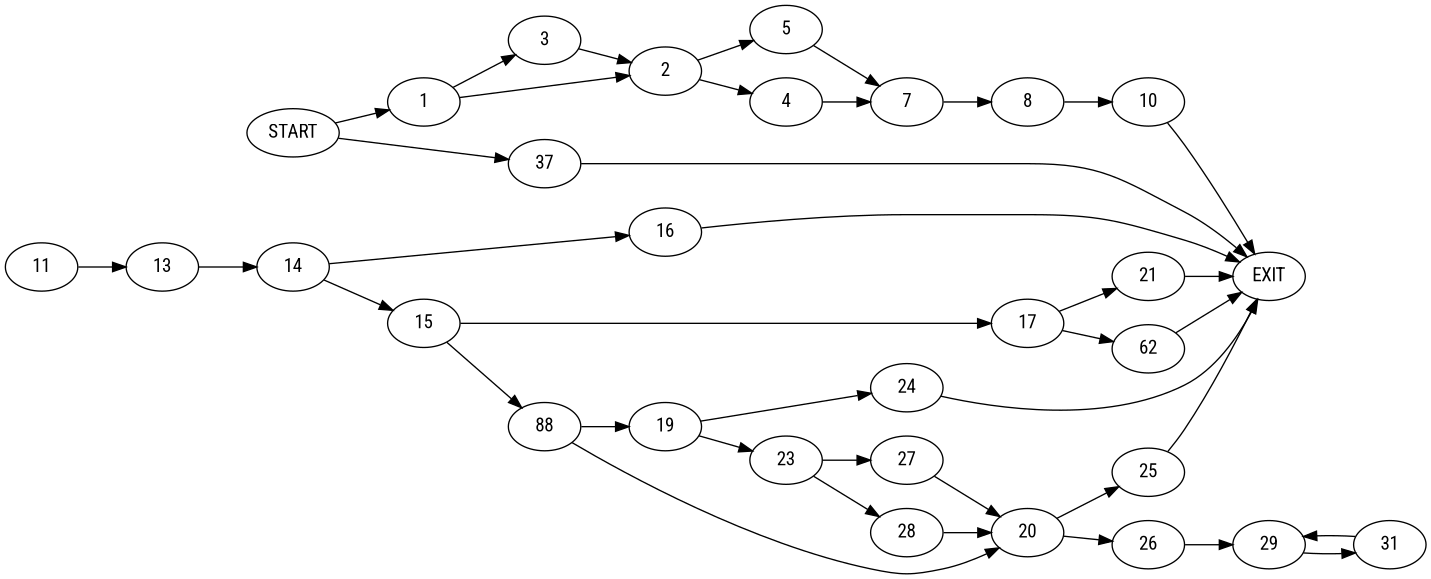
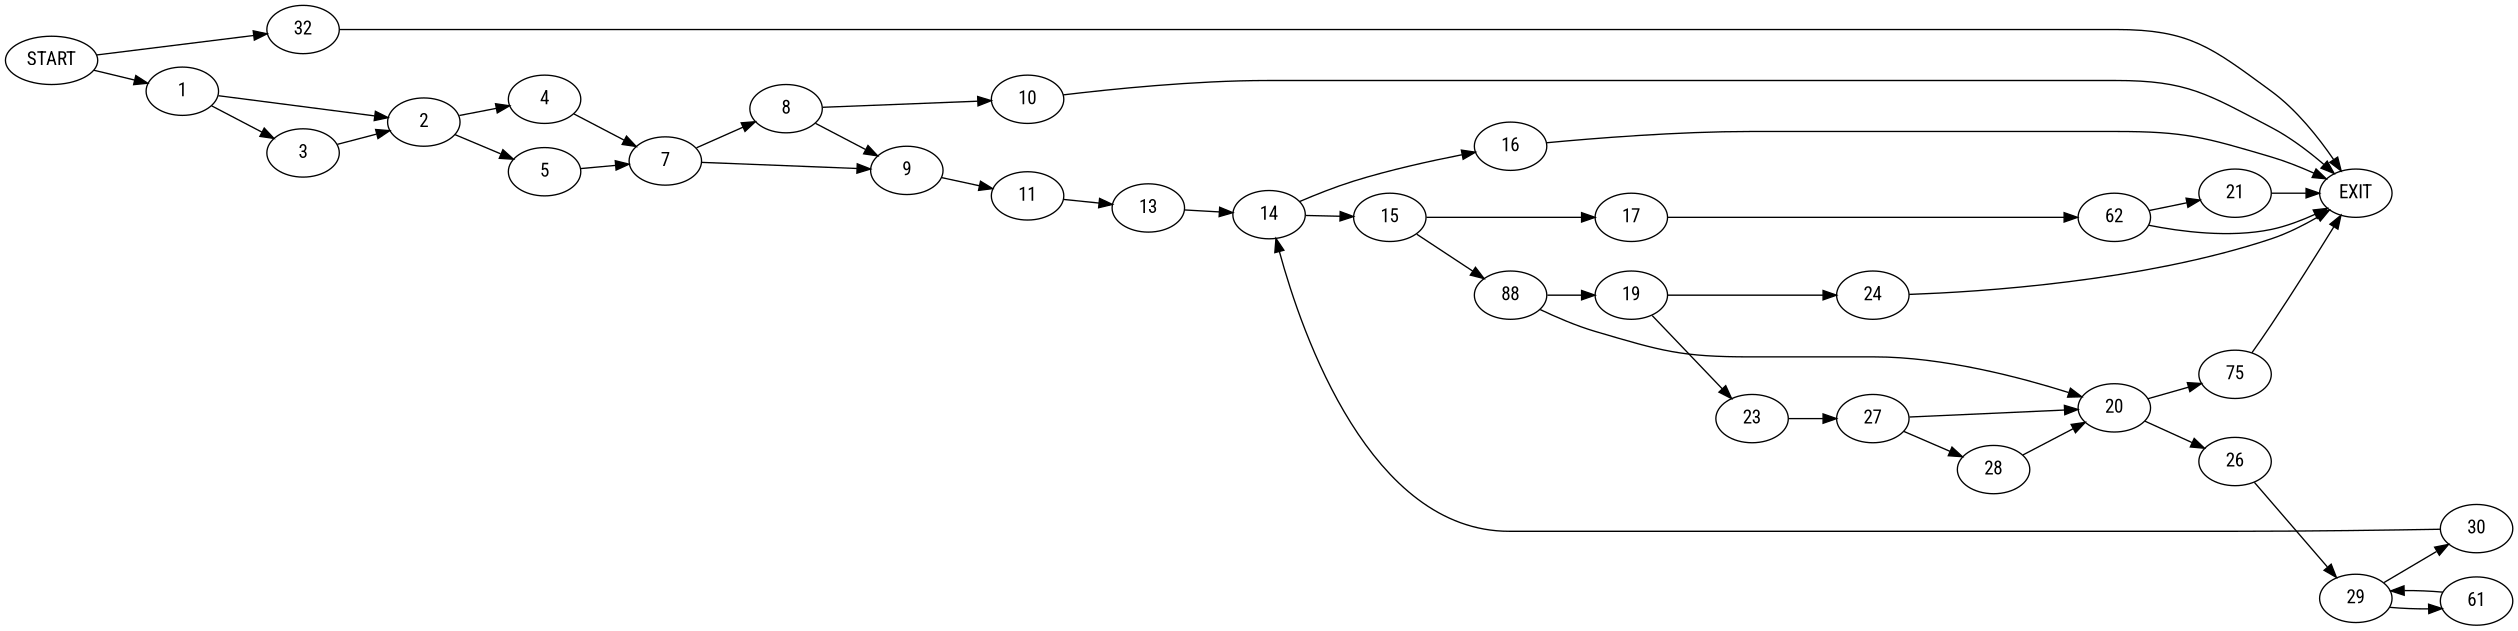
node "37": label "37" -> "32"
node "9": added
edge "17" -> "21": now "62" -> "21"
node "25": label "25" -> "75"
edge "23" -> "28": now "27" -> "28"
node "30": added
node "31": label "31" -> "61"
